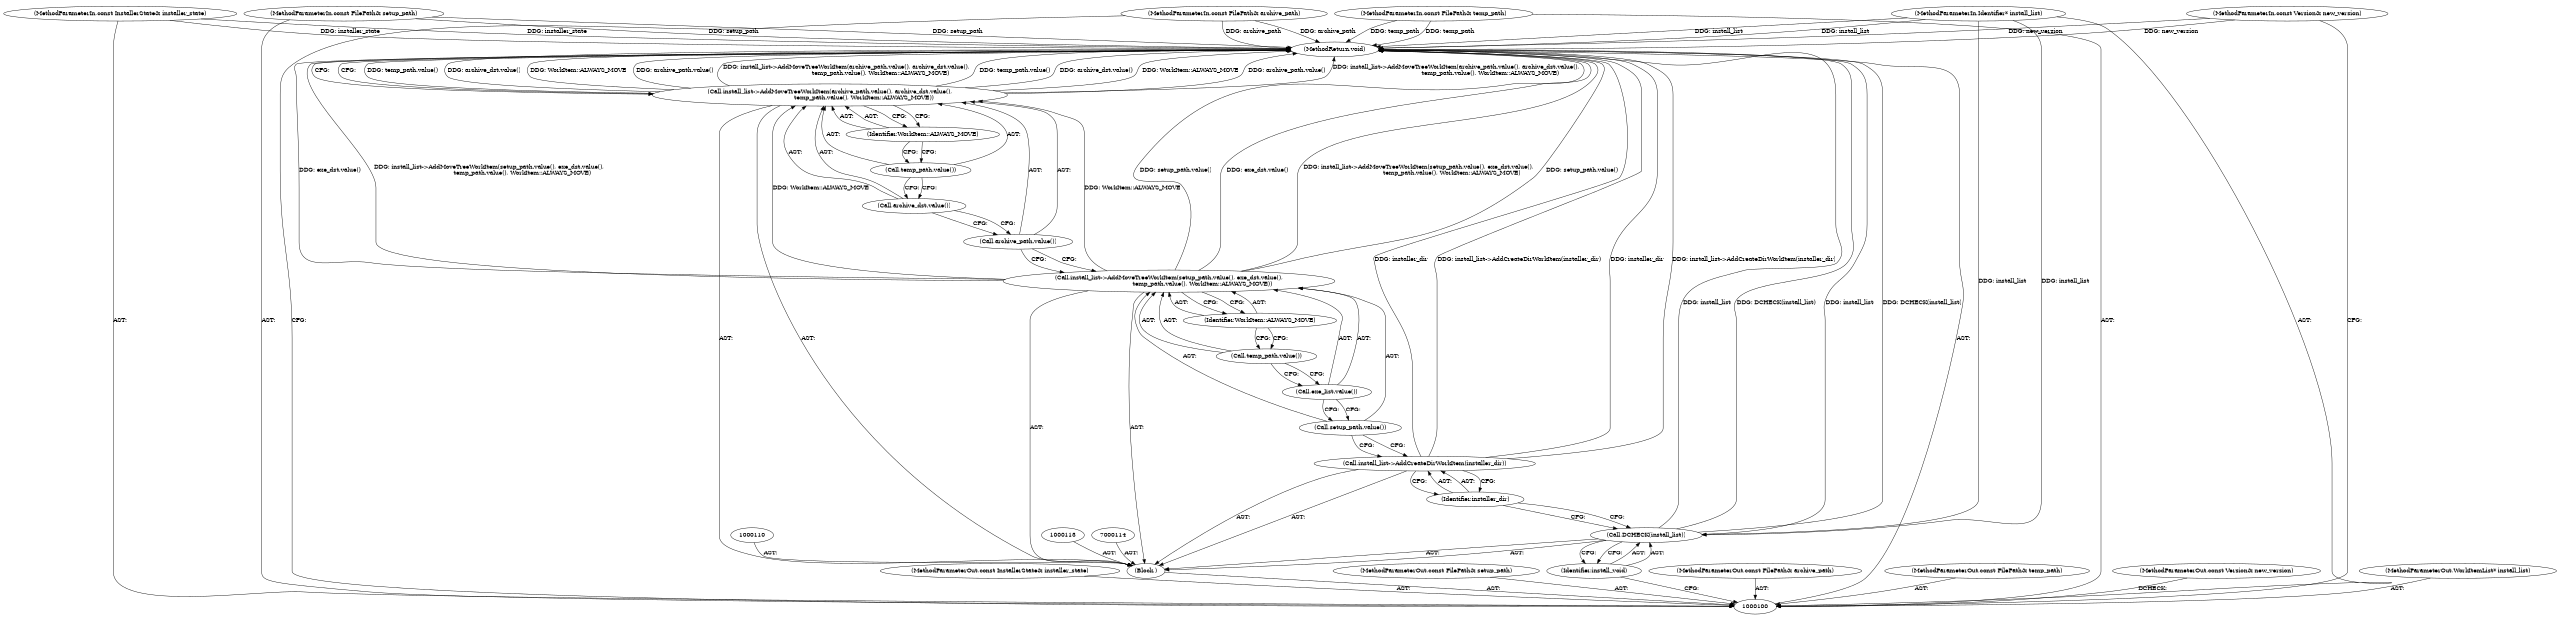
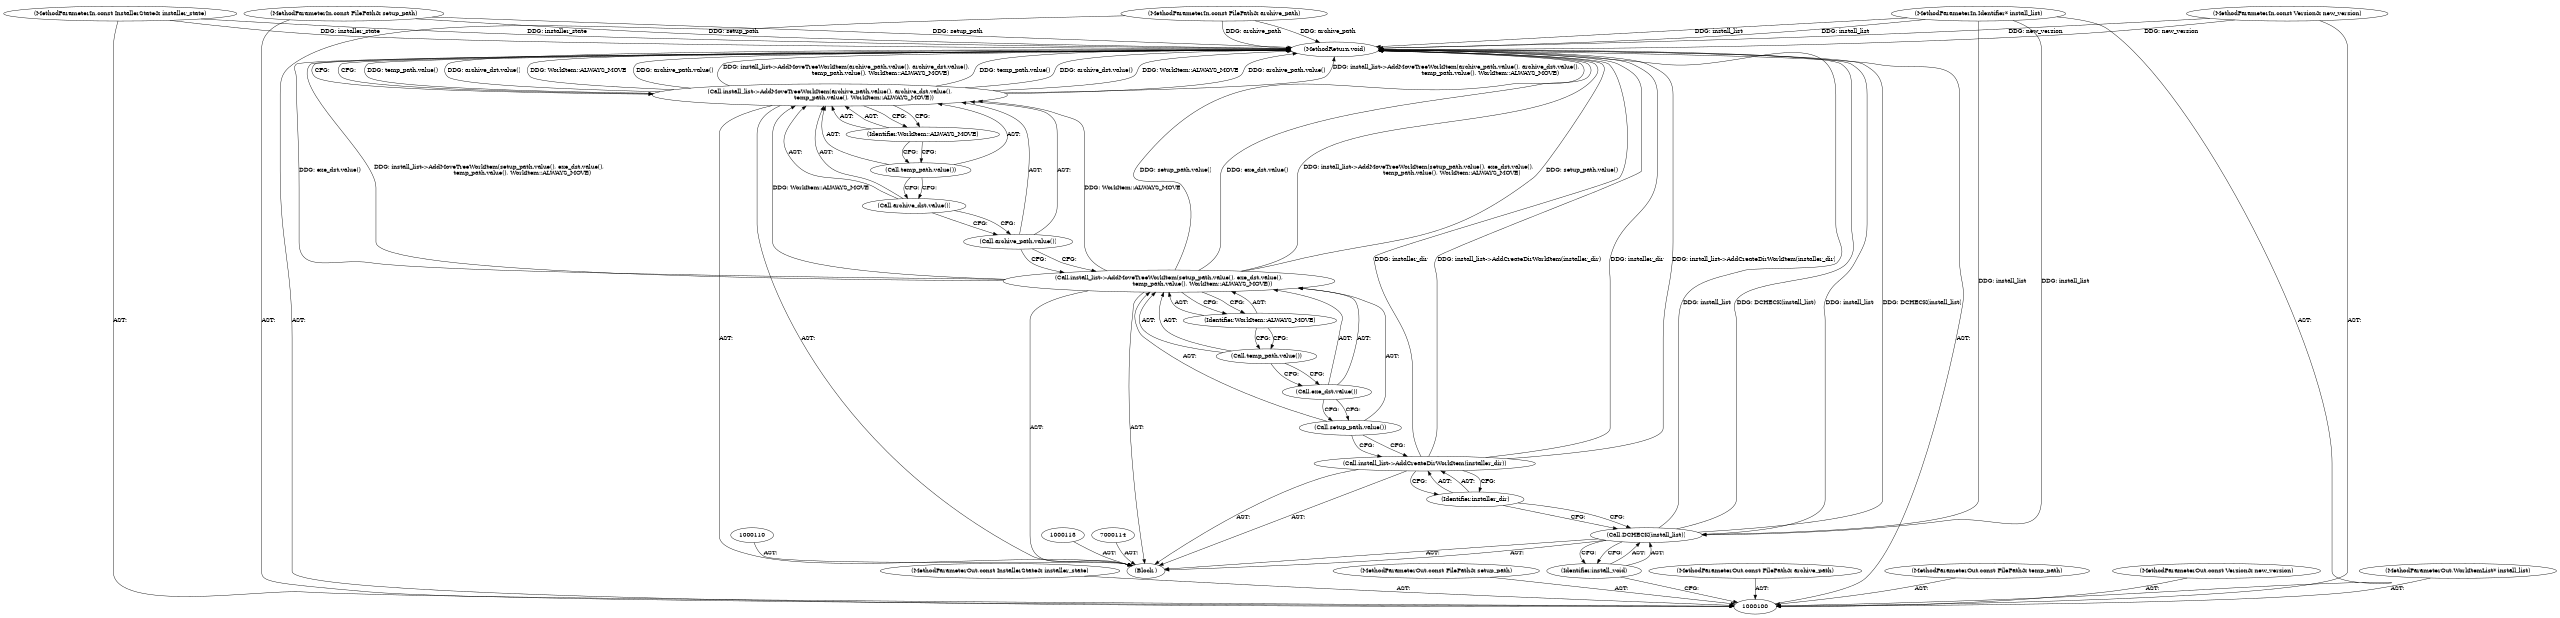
node "(MethodParameterIn,const FilePath& temp_path)": removed
edge "(MethodParameterIn,const FilePath& archive_path)" -> "1000100": label "CFG: " -> "AST: "
edge "(MethodParameterIn,const Version& new_version)" -> "1000100": label "CFG: " -> "AST: "
node "(Call,exe_list.value())": label "(Call,exe_list.value())" -> "(Call,exe_dst.value())"
edge "(Block,)" -> "1000100": removed, label "AST:"
edge "(MethodParameterOut,const Version& new_version)" -> "1000100": label "DCHECK: " -> "AST: "
